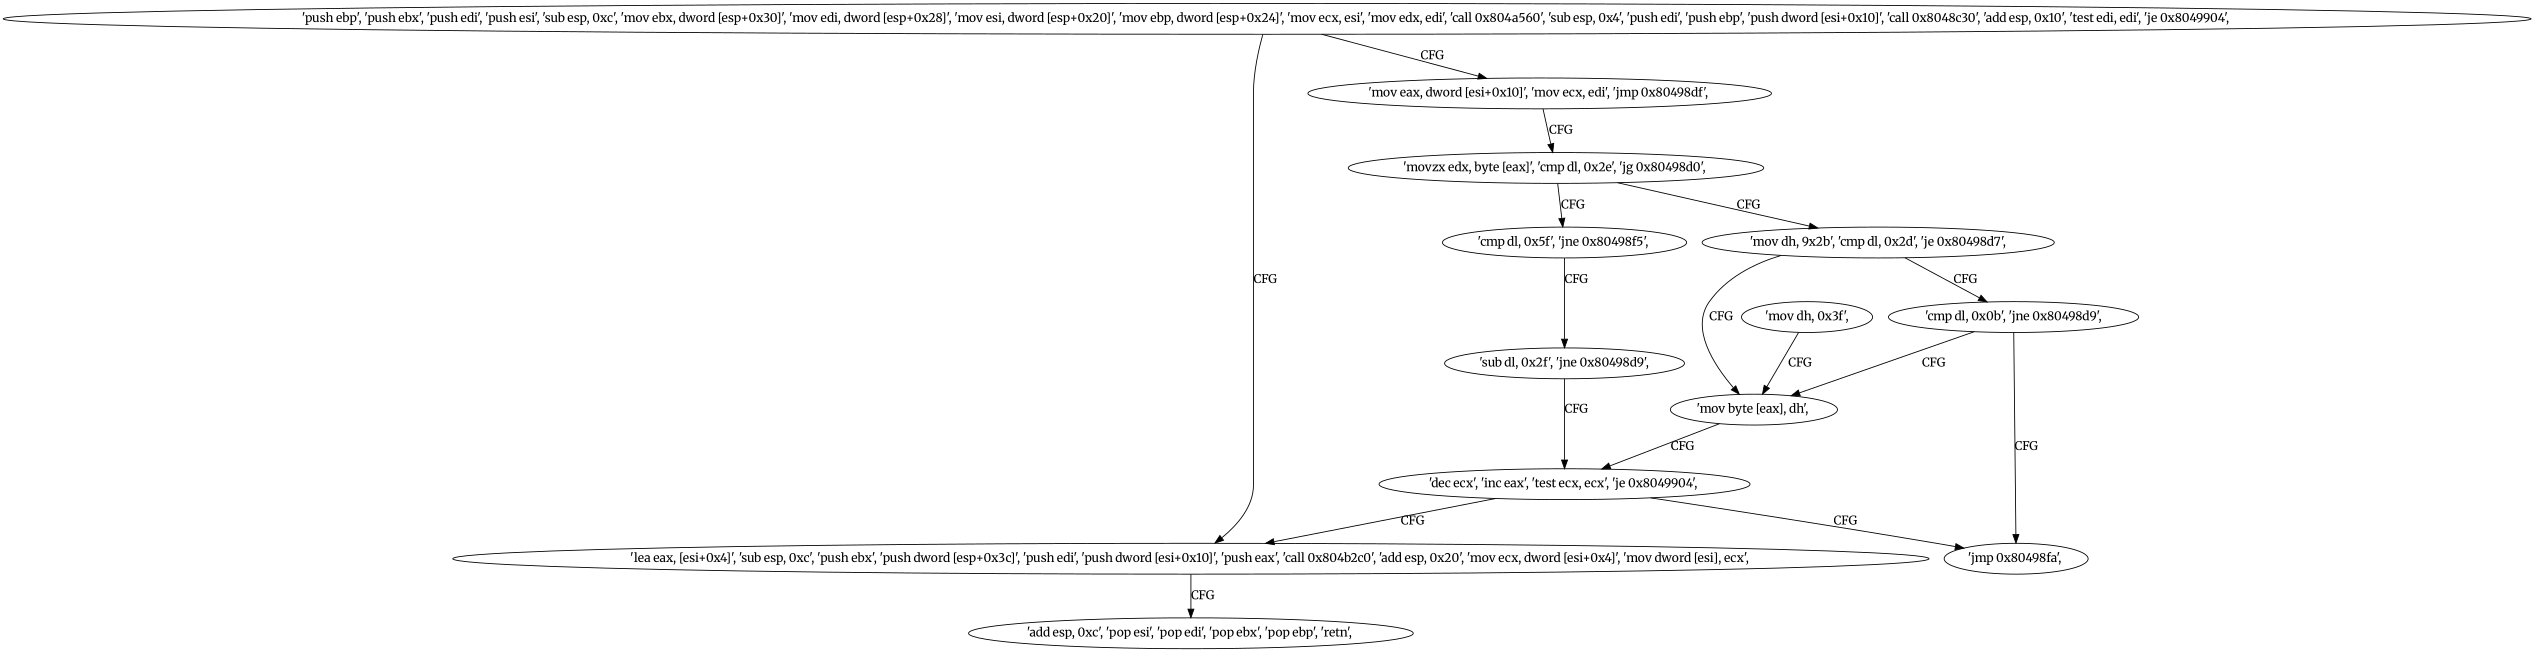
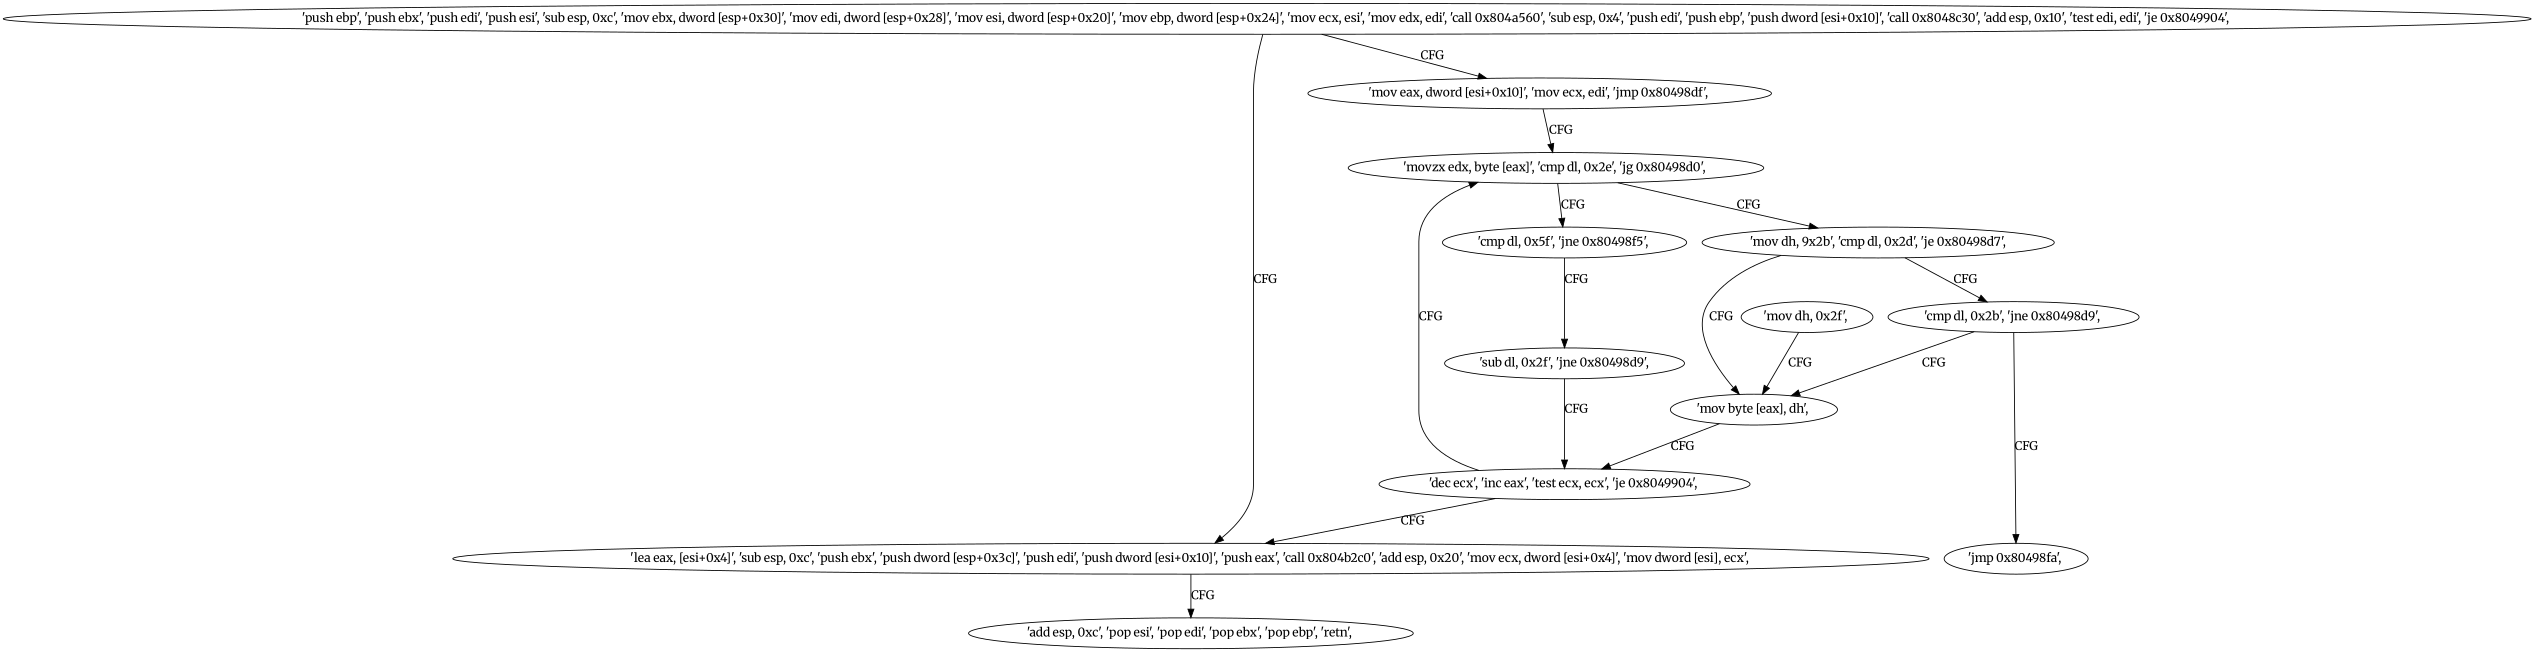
node "'mov dh, 0x3f',": label "'mov dh, 0x3f'," -> "'mov dh, 0x2f',"
node "'cmp dl, 0x0b', 'jne 0x80498d9',": label "'cmp dl, 0x0b', 'jne 0x80498d9'," -> "'cmp dl, 0x2b', 'jne 0x80498d9',"
edge "'dec ecx', 'inc eax', 'test ecx, ecx', 'je 0x8049904'," -> "'jmp 0x80498fa',": now "'dec ecx', 'inc eax', 'test ecx, ecx', 'je 0x8049904'," -> "'movzx edx, byte [eax]', 'cmp dl, 0x2e', 'jg 0x80498d0',"
